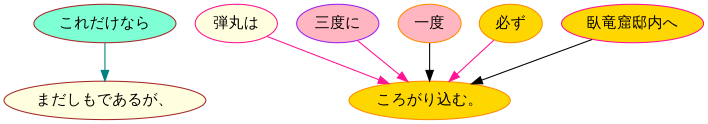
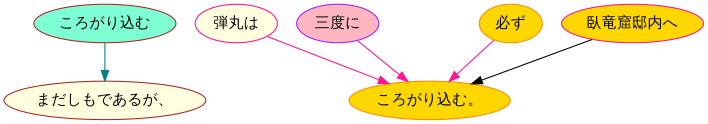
node "これだけなら": label "これだけなら" -> "ころがり込む"
node "一度": removed
